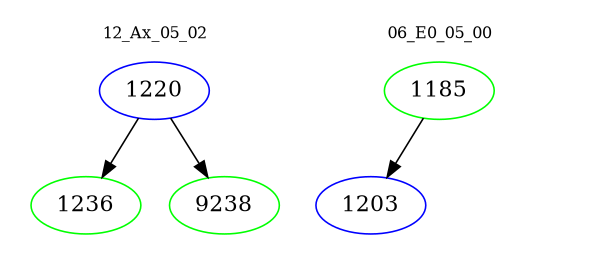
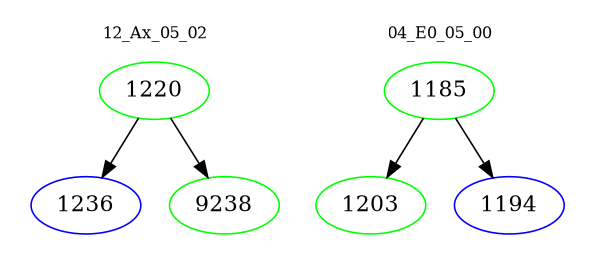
cluster "06_E0_05_00": label "06_E0_05_00" -> "04_E0_05_00"
node "1220": color blue -> green
node "1236": color green -> blue
node "1203": color blue -> green
node "1194": added
